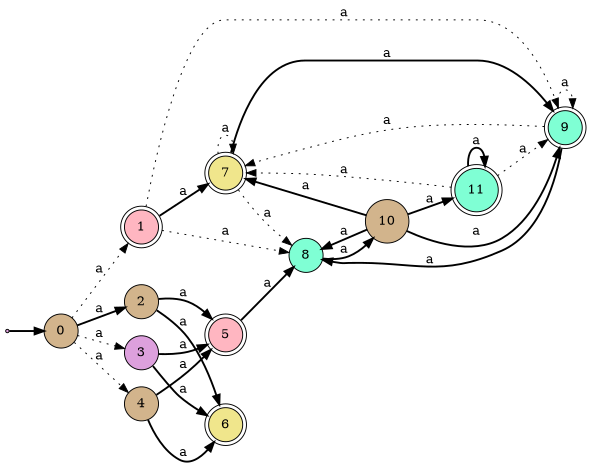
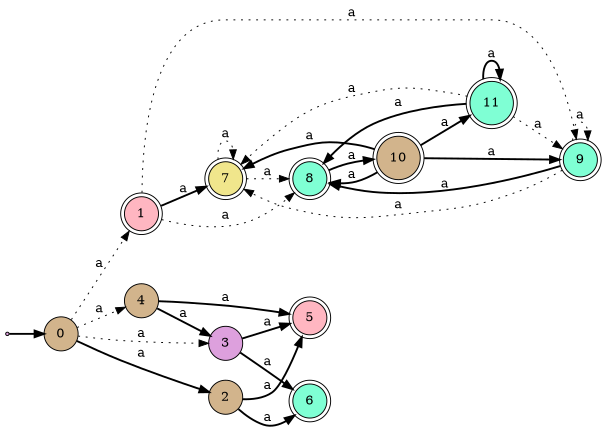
edge "7" -> "9": removed, label "a"
node "10": shape circle -> doublecircle
node "8": shape circle -> doublecircle
edge "5" -> "8": now "11" -> "8"
node "6": fillcolor khaki -> aquamarine
edge "4" -> "6": now "4" -> "3"
